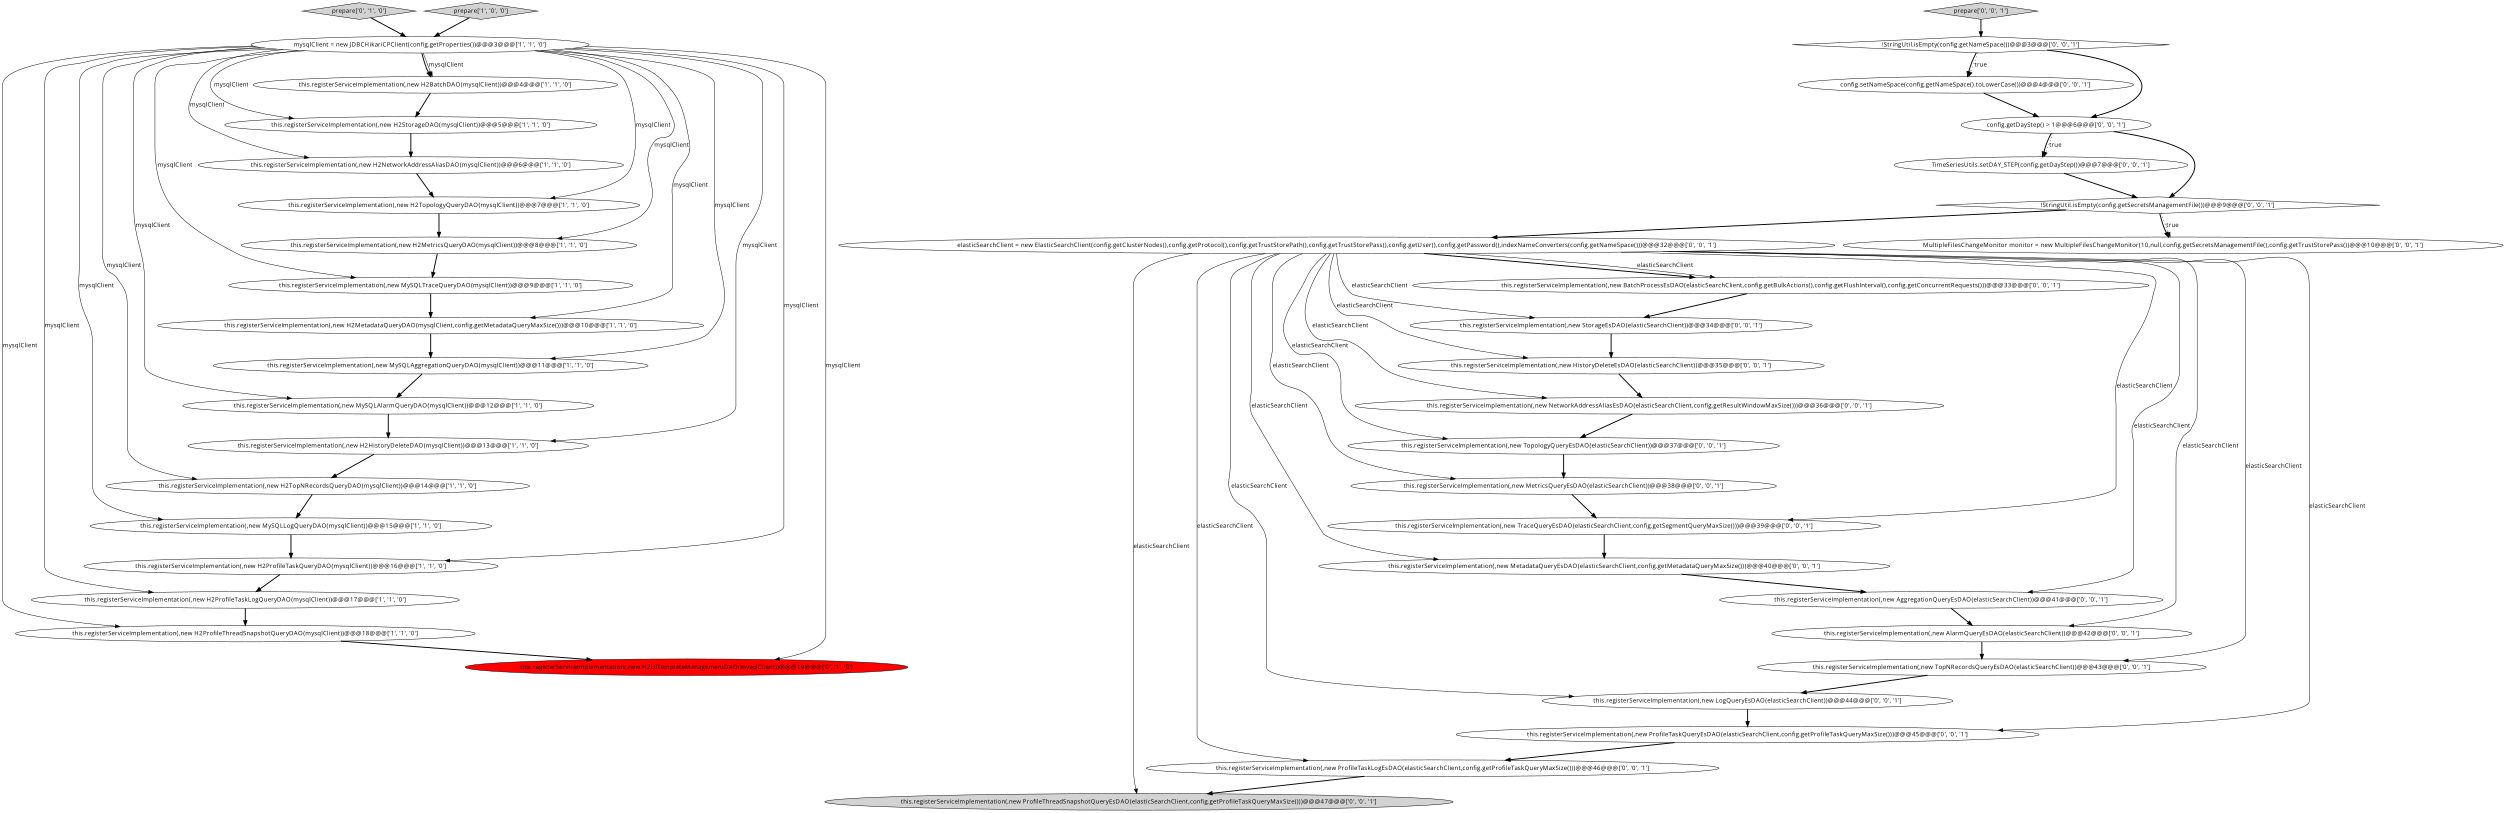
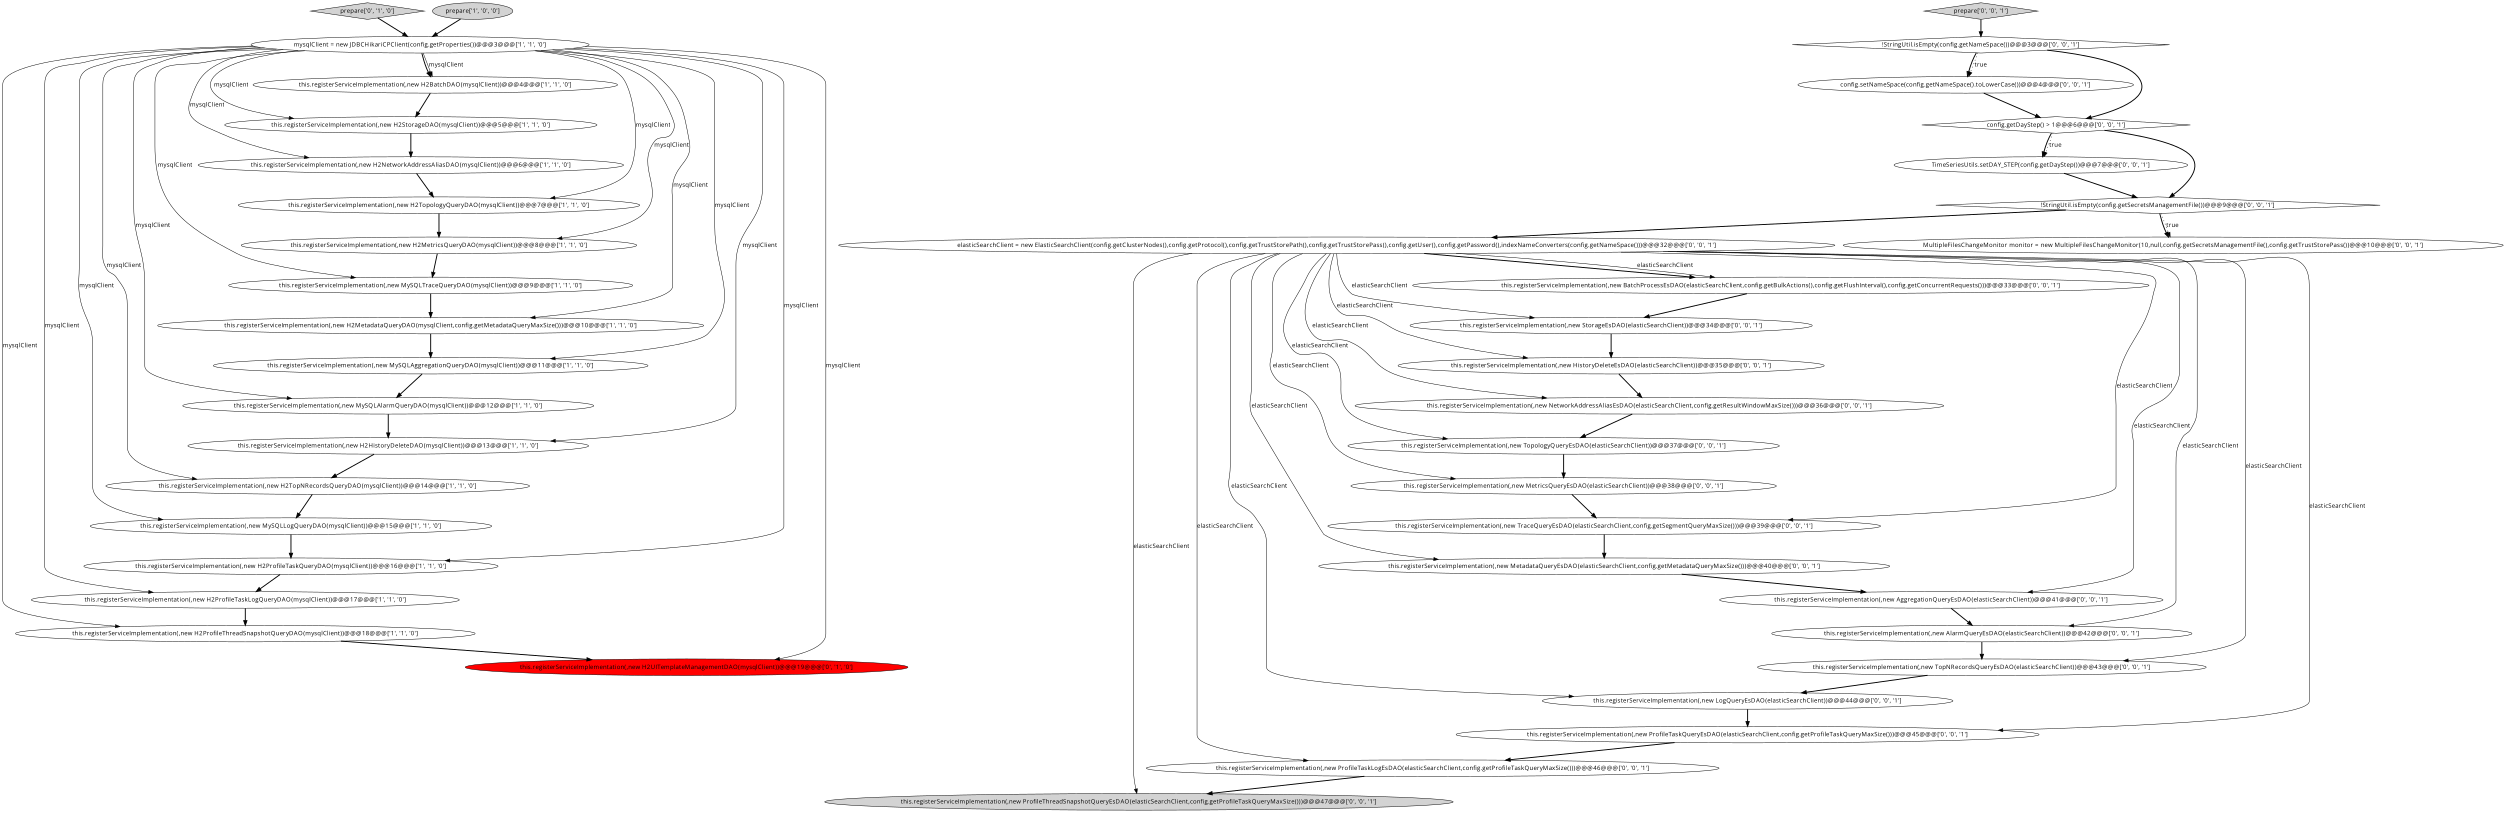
node "prepare['1', '0', '0']": shape diamond -> ellipse
node "config.getDayStep() > 1@@@6@@@['0', '0', '1']": shape ellipse -> diamond
